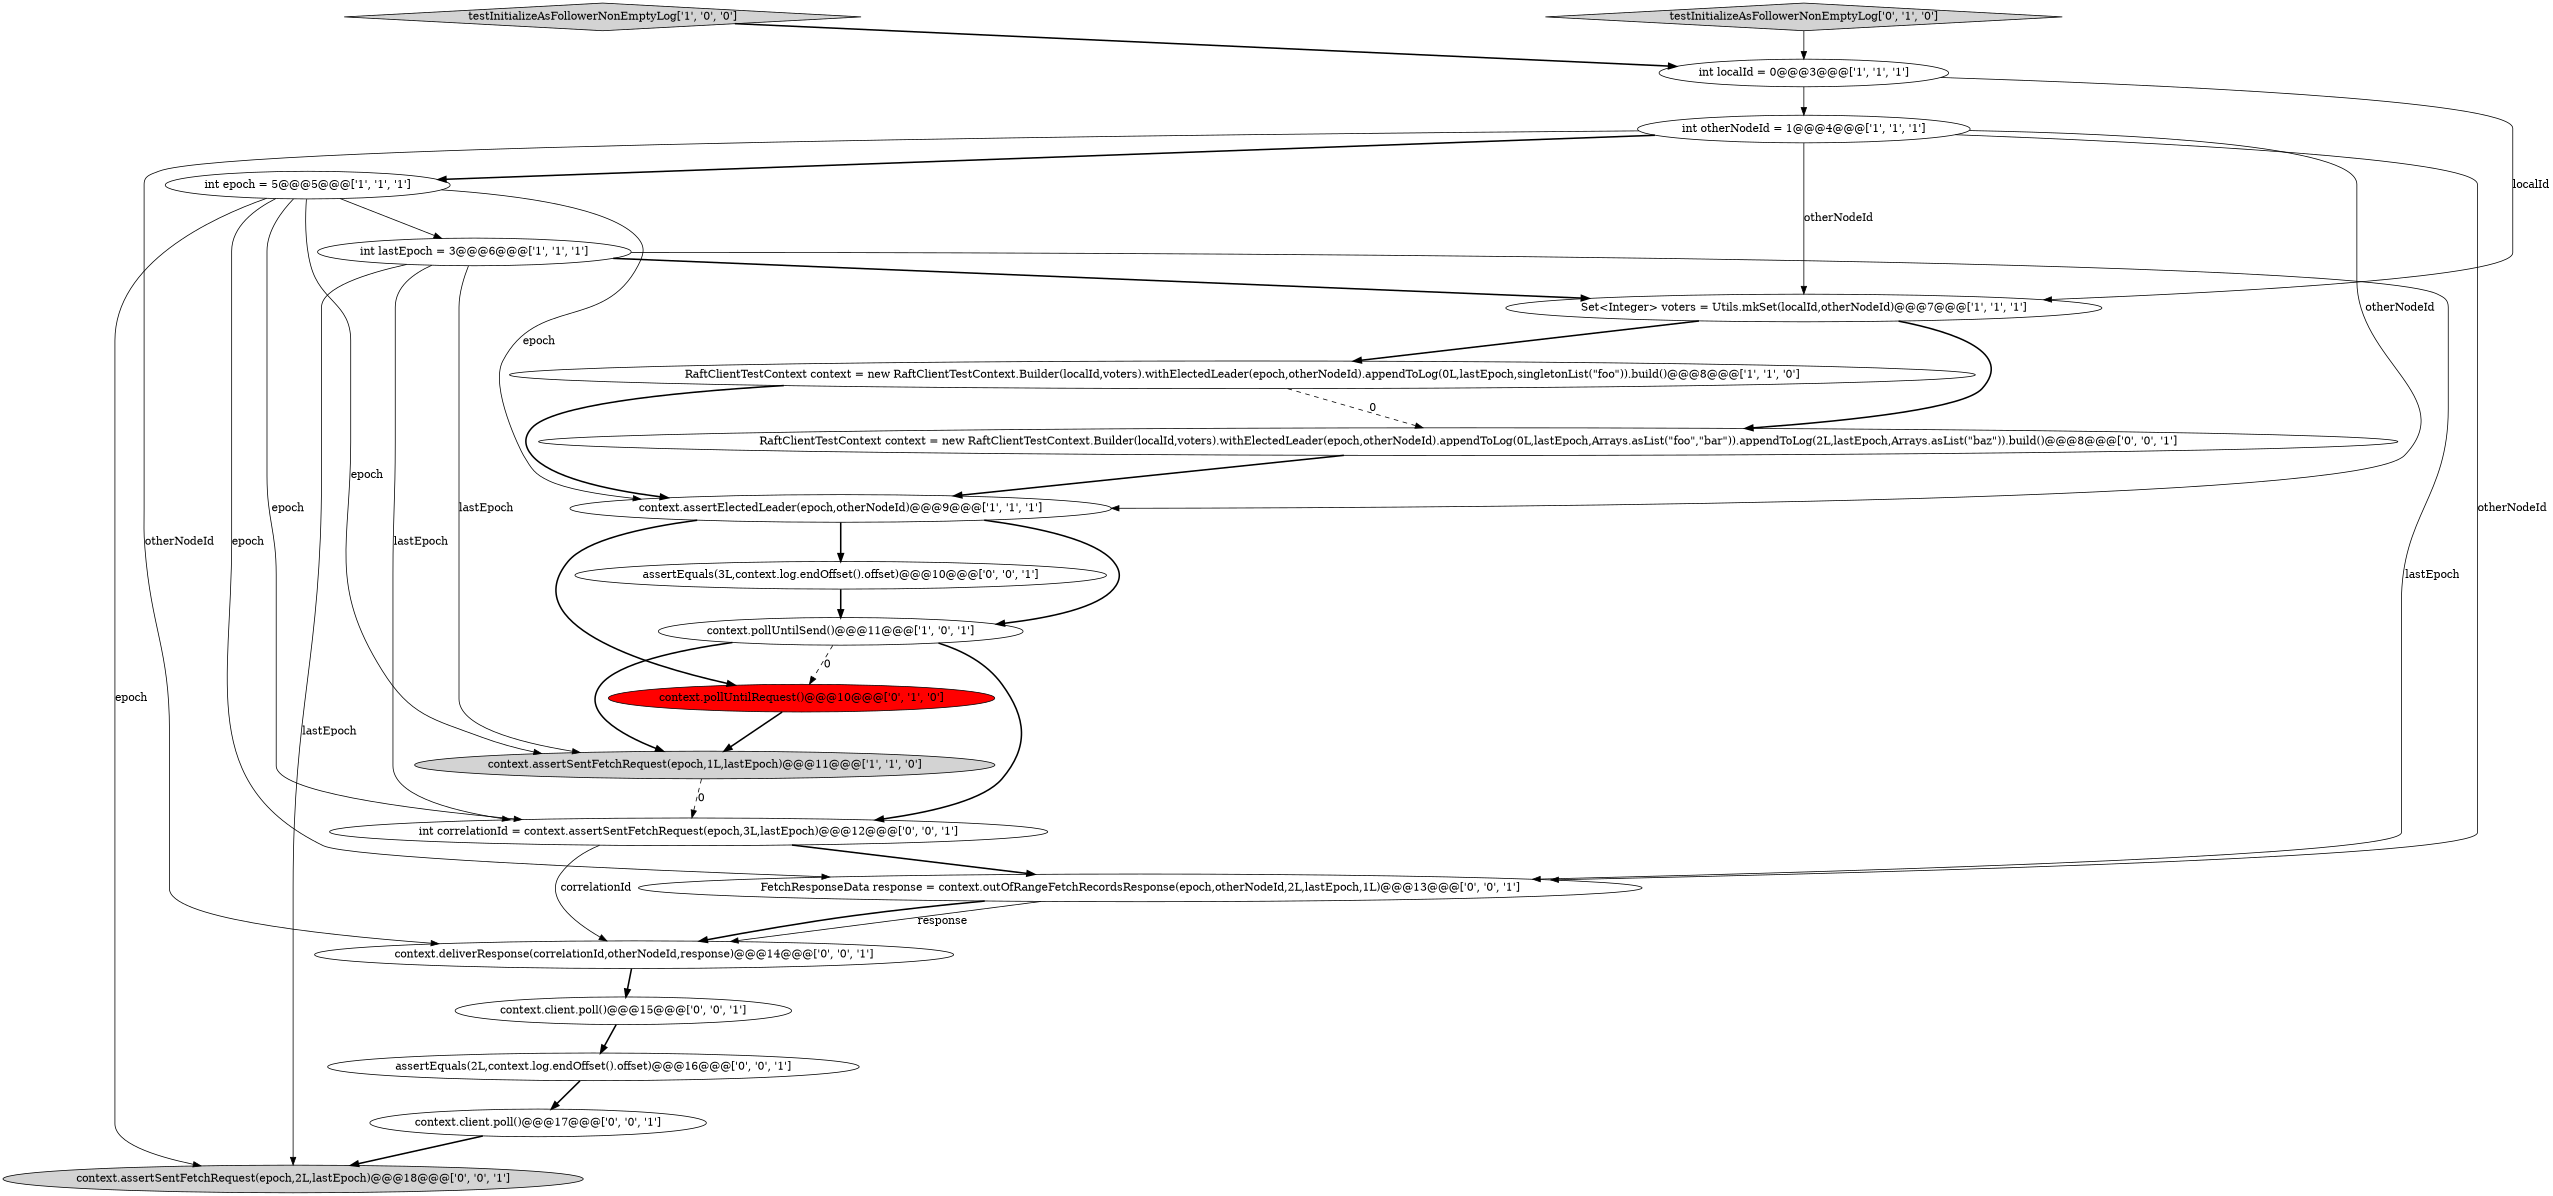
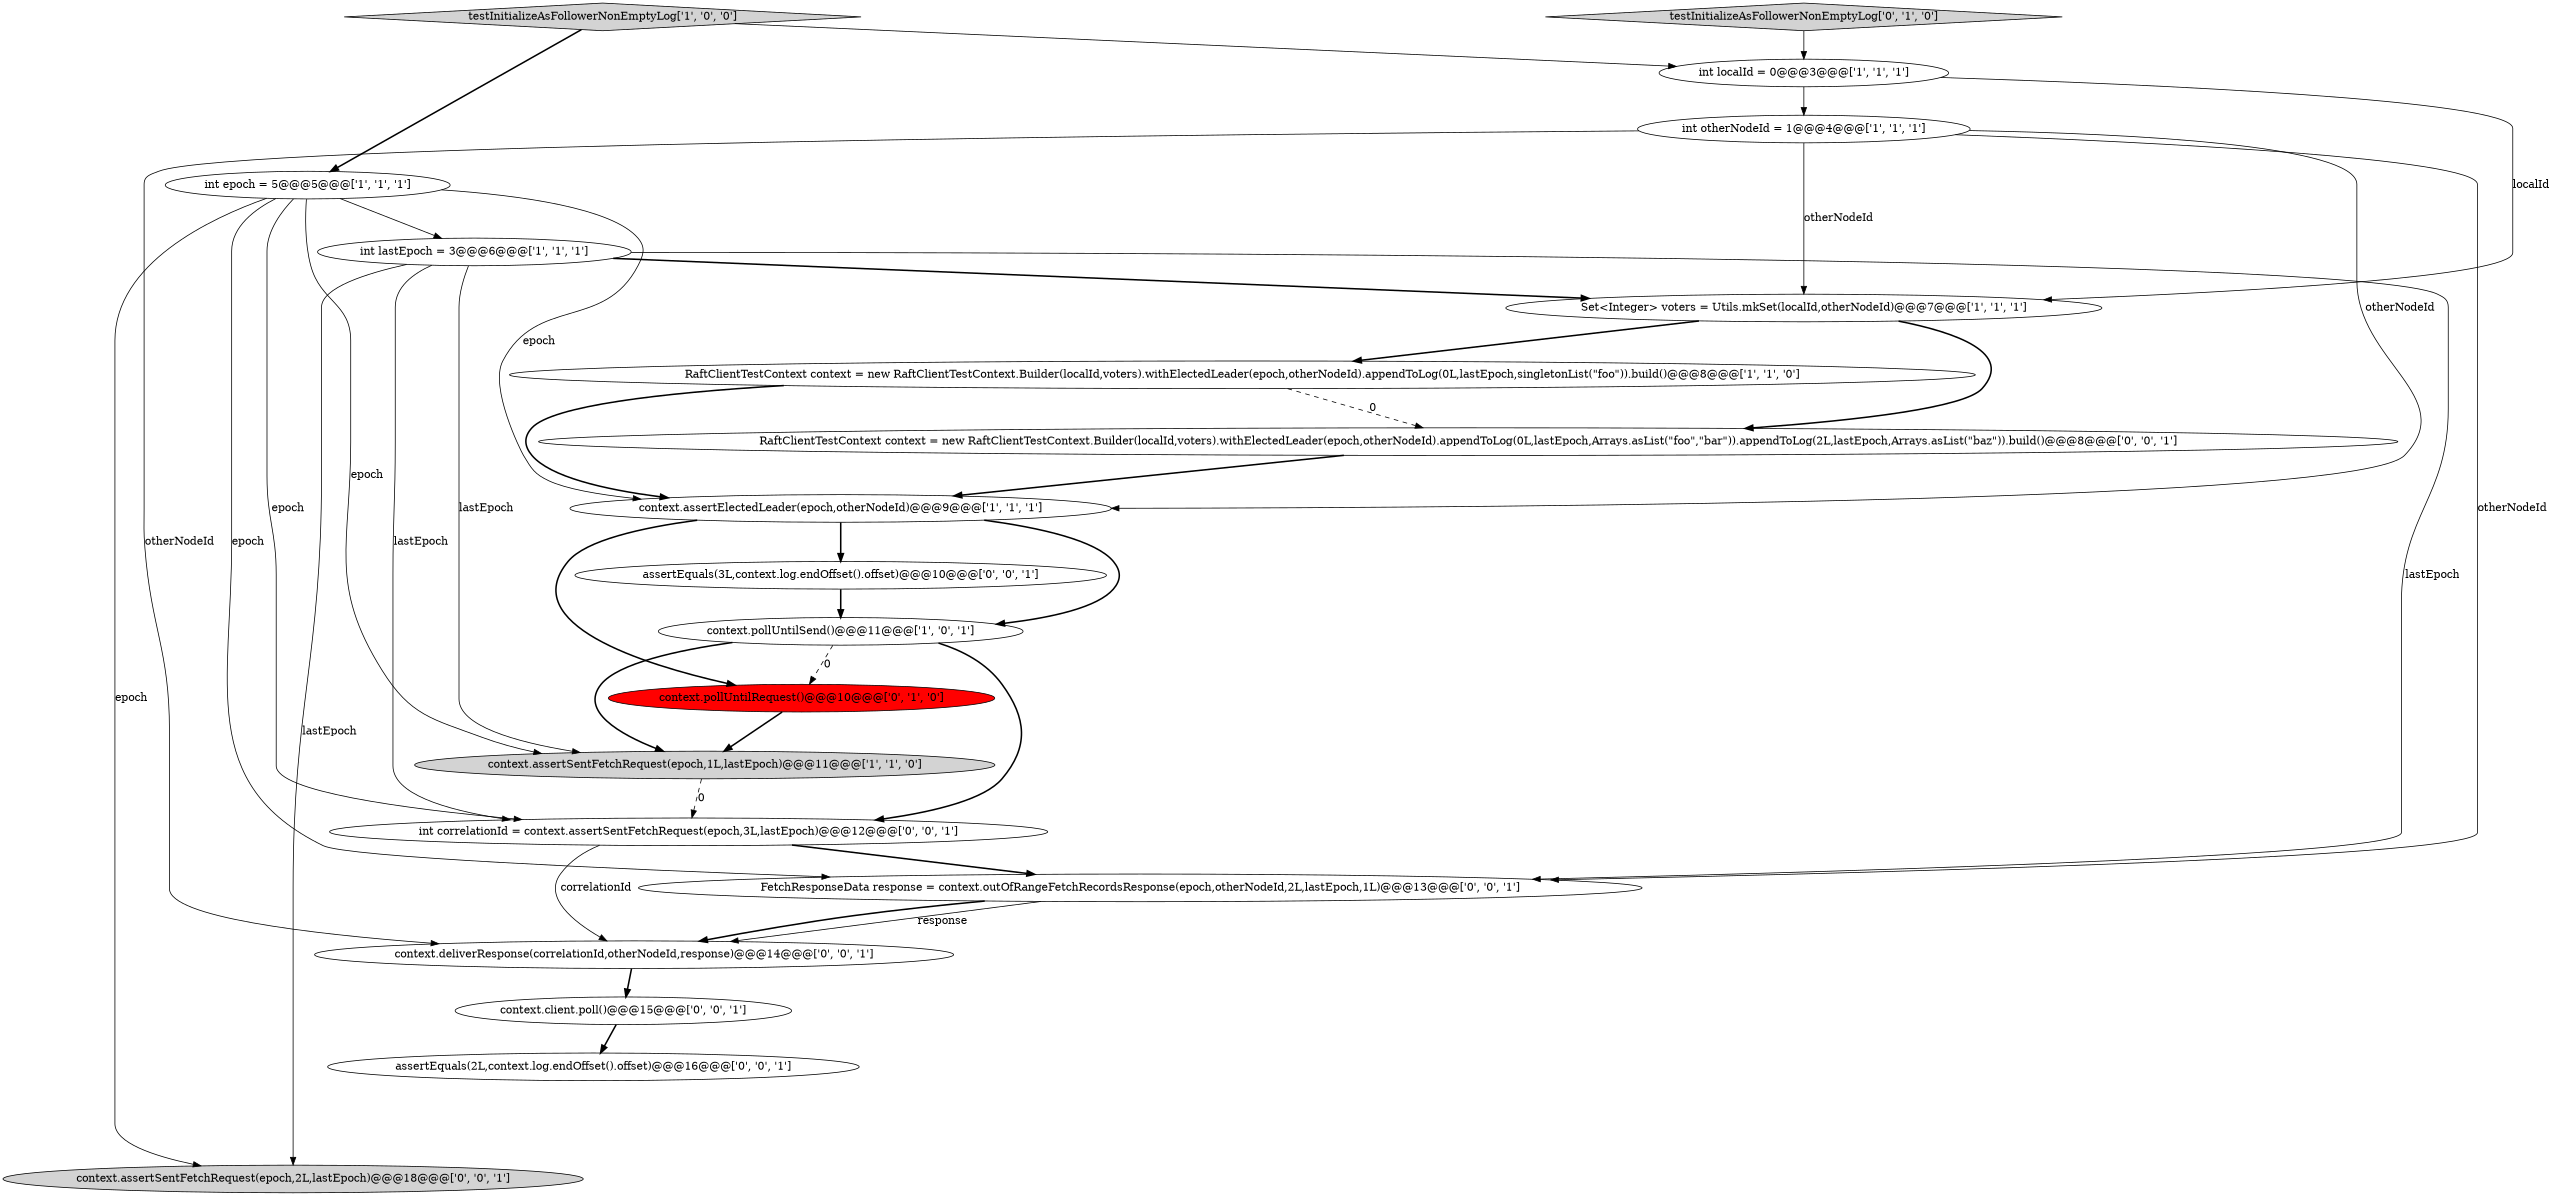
edge "testInitializeAsFollowerNonEmptyLog['1', '0', '0']" -> "int localId = 0@@@3@@@['1', '1', '1']": style bold -> solid
edge "int otherNodeId = 1@@@4@@@['1', '1', '1']" -> "int epoch = 5@@@5@@@['1', '1', '1']": now "testInitializeAsFollowerNonEmptyLog['1', '0', '0']" -> "int epoch = 5@@@5@@@['1', '1', '1']"
node "context.client.poll()@@@17@@@['0', '0', '1']": removed
